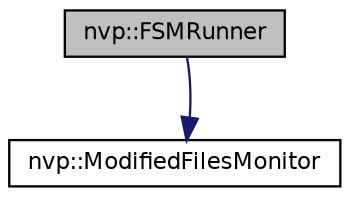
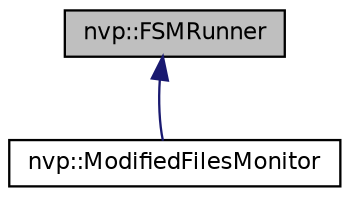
edge "nvp::FSMRunner" -> "nvp::ModifiedFilesMonitor": reversed
